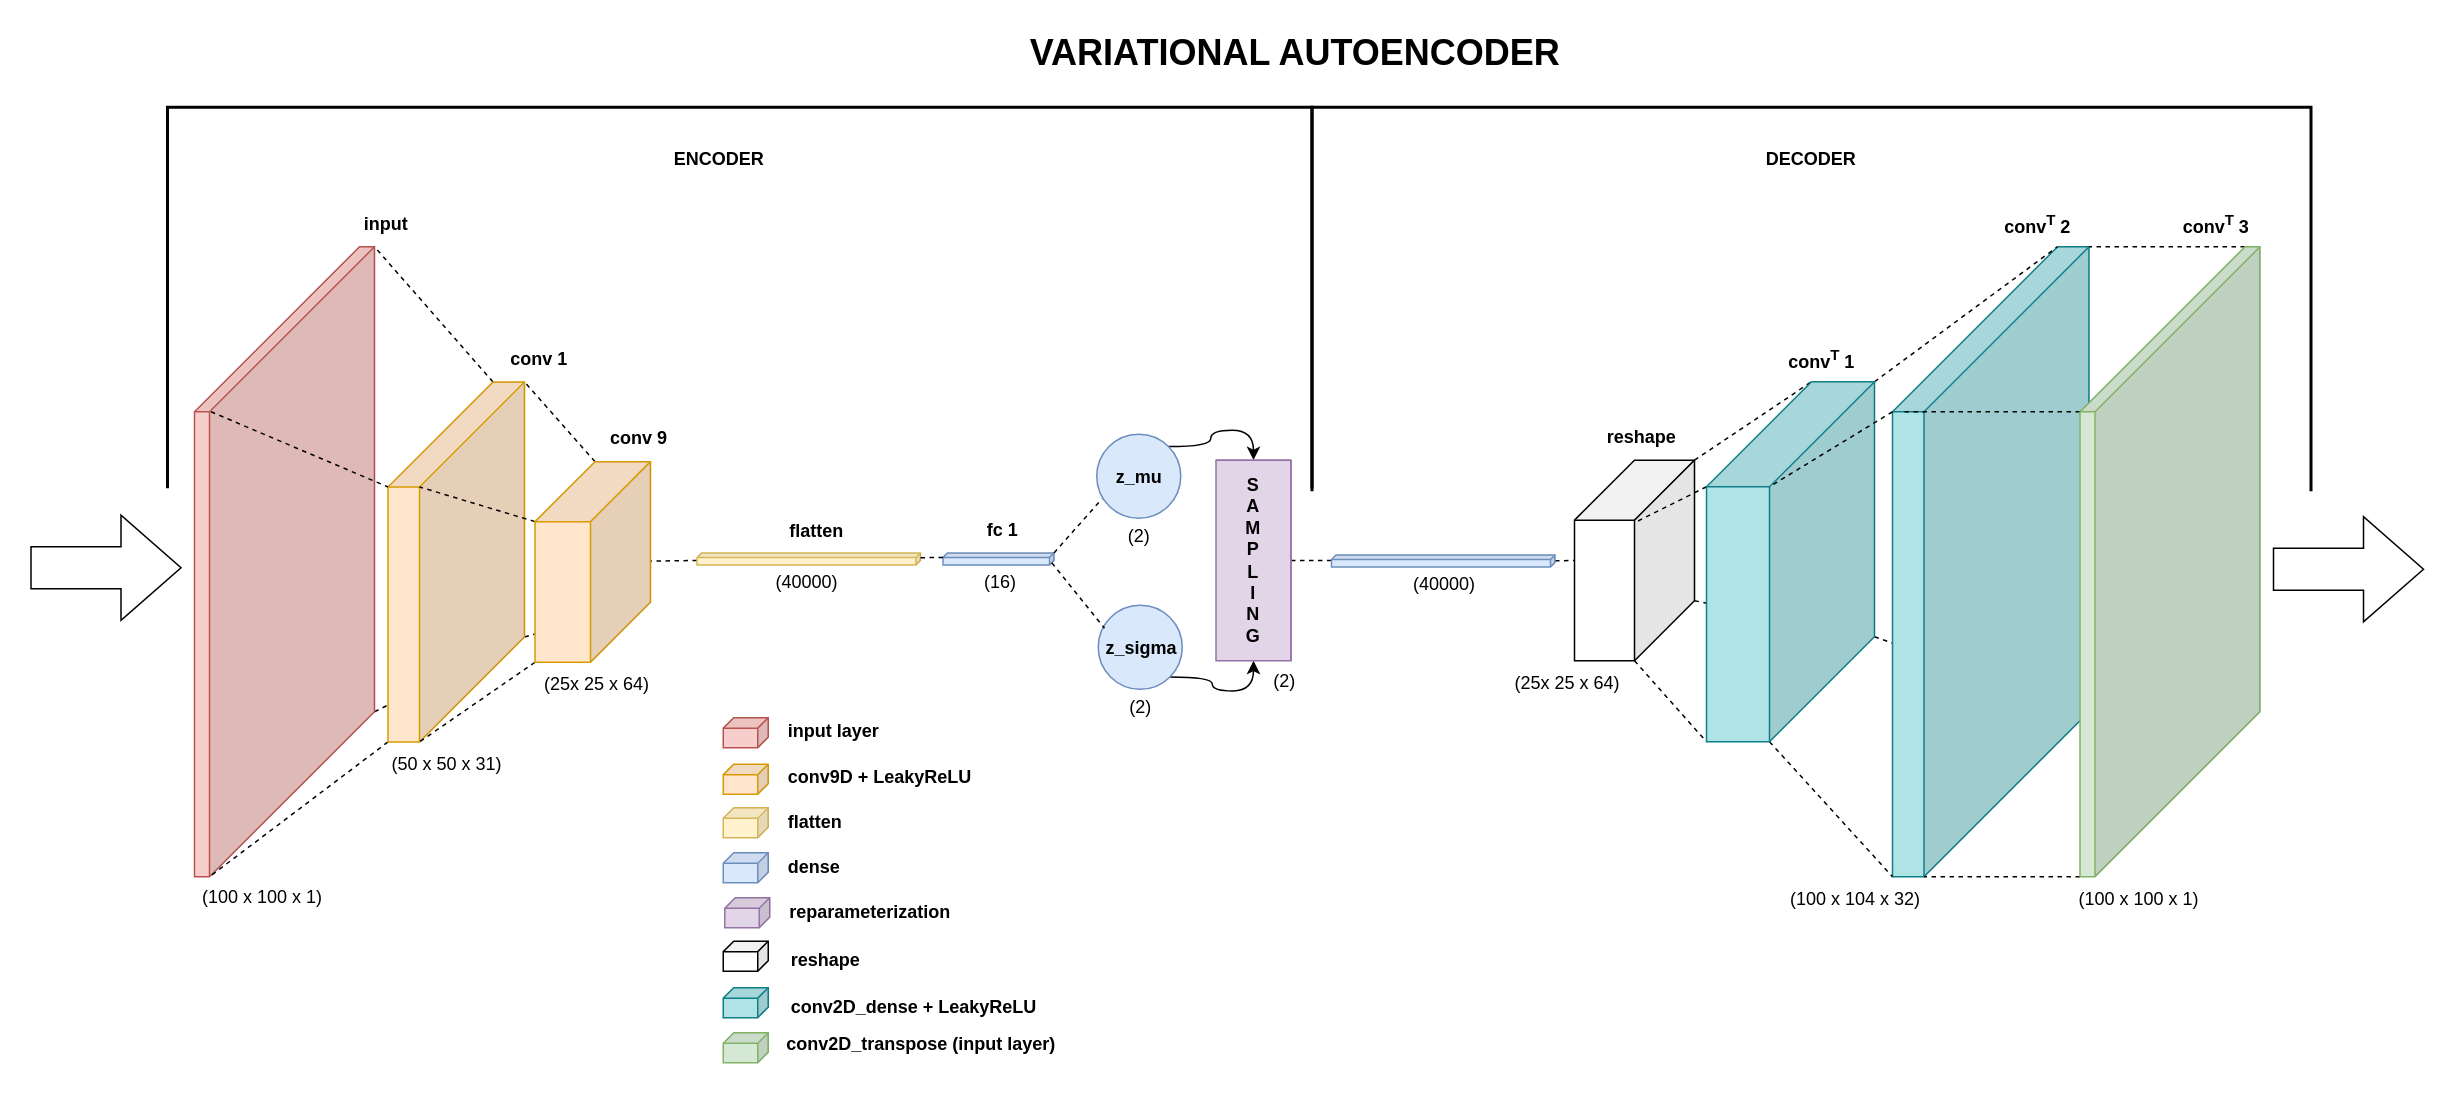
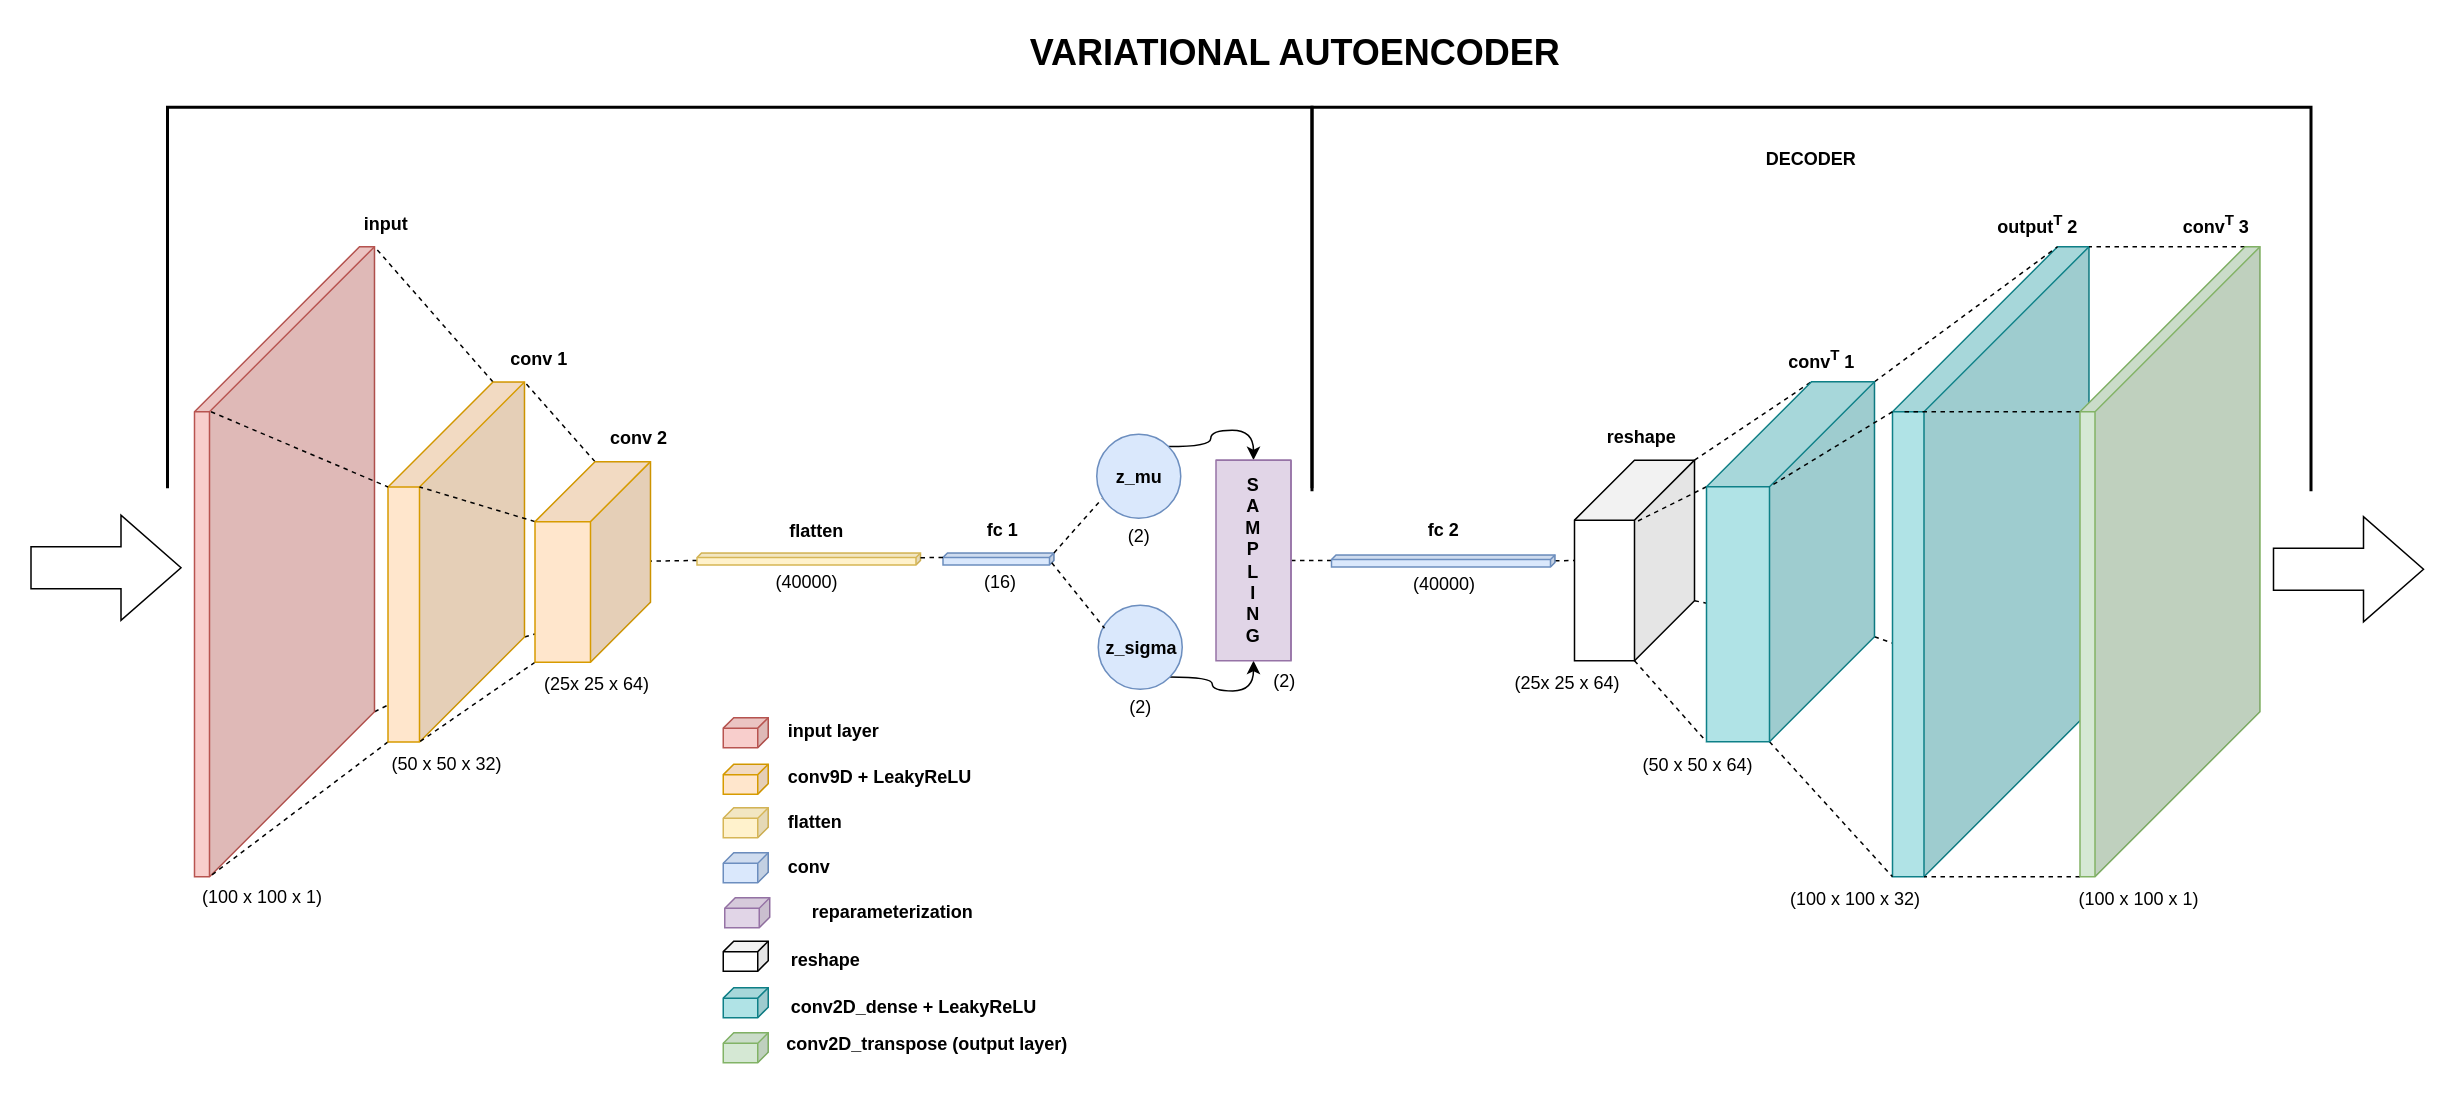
node "ENCODER": removed
node "convT 2": label "convT 2" -> "outputT 2"
node "conv 9": label "conv 9" -> "conv 2"
node "fc 2": added
node "(50 x 50 x 31)": label "(50 x 50 x 31)" -> "(50 x 50 x 32)"
node "(50 x 50 x 64)": added
node "dense": label "dense" -> "conv"
node "(100 x 104 x 32)": label "(100 x 104 x 32)" -> "(100 x 100 x 32)"
node "reparameterization": moved (890, 913) -> (912, 913)
node "conv2D_transpose (input layer)": label "conv2D_transpose (input layer)" -> "conv2D_transpose (output layer)"
